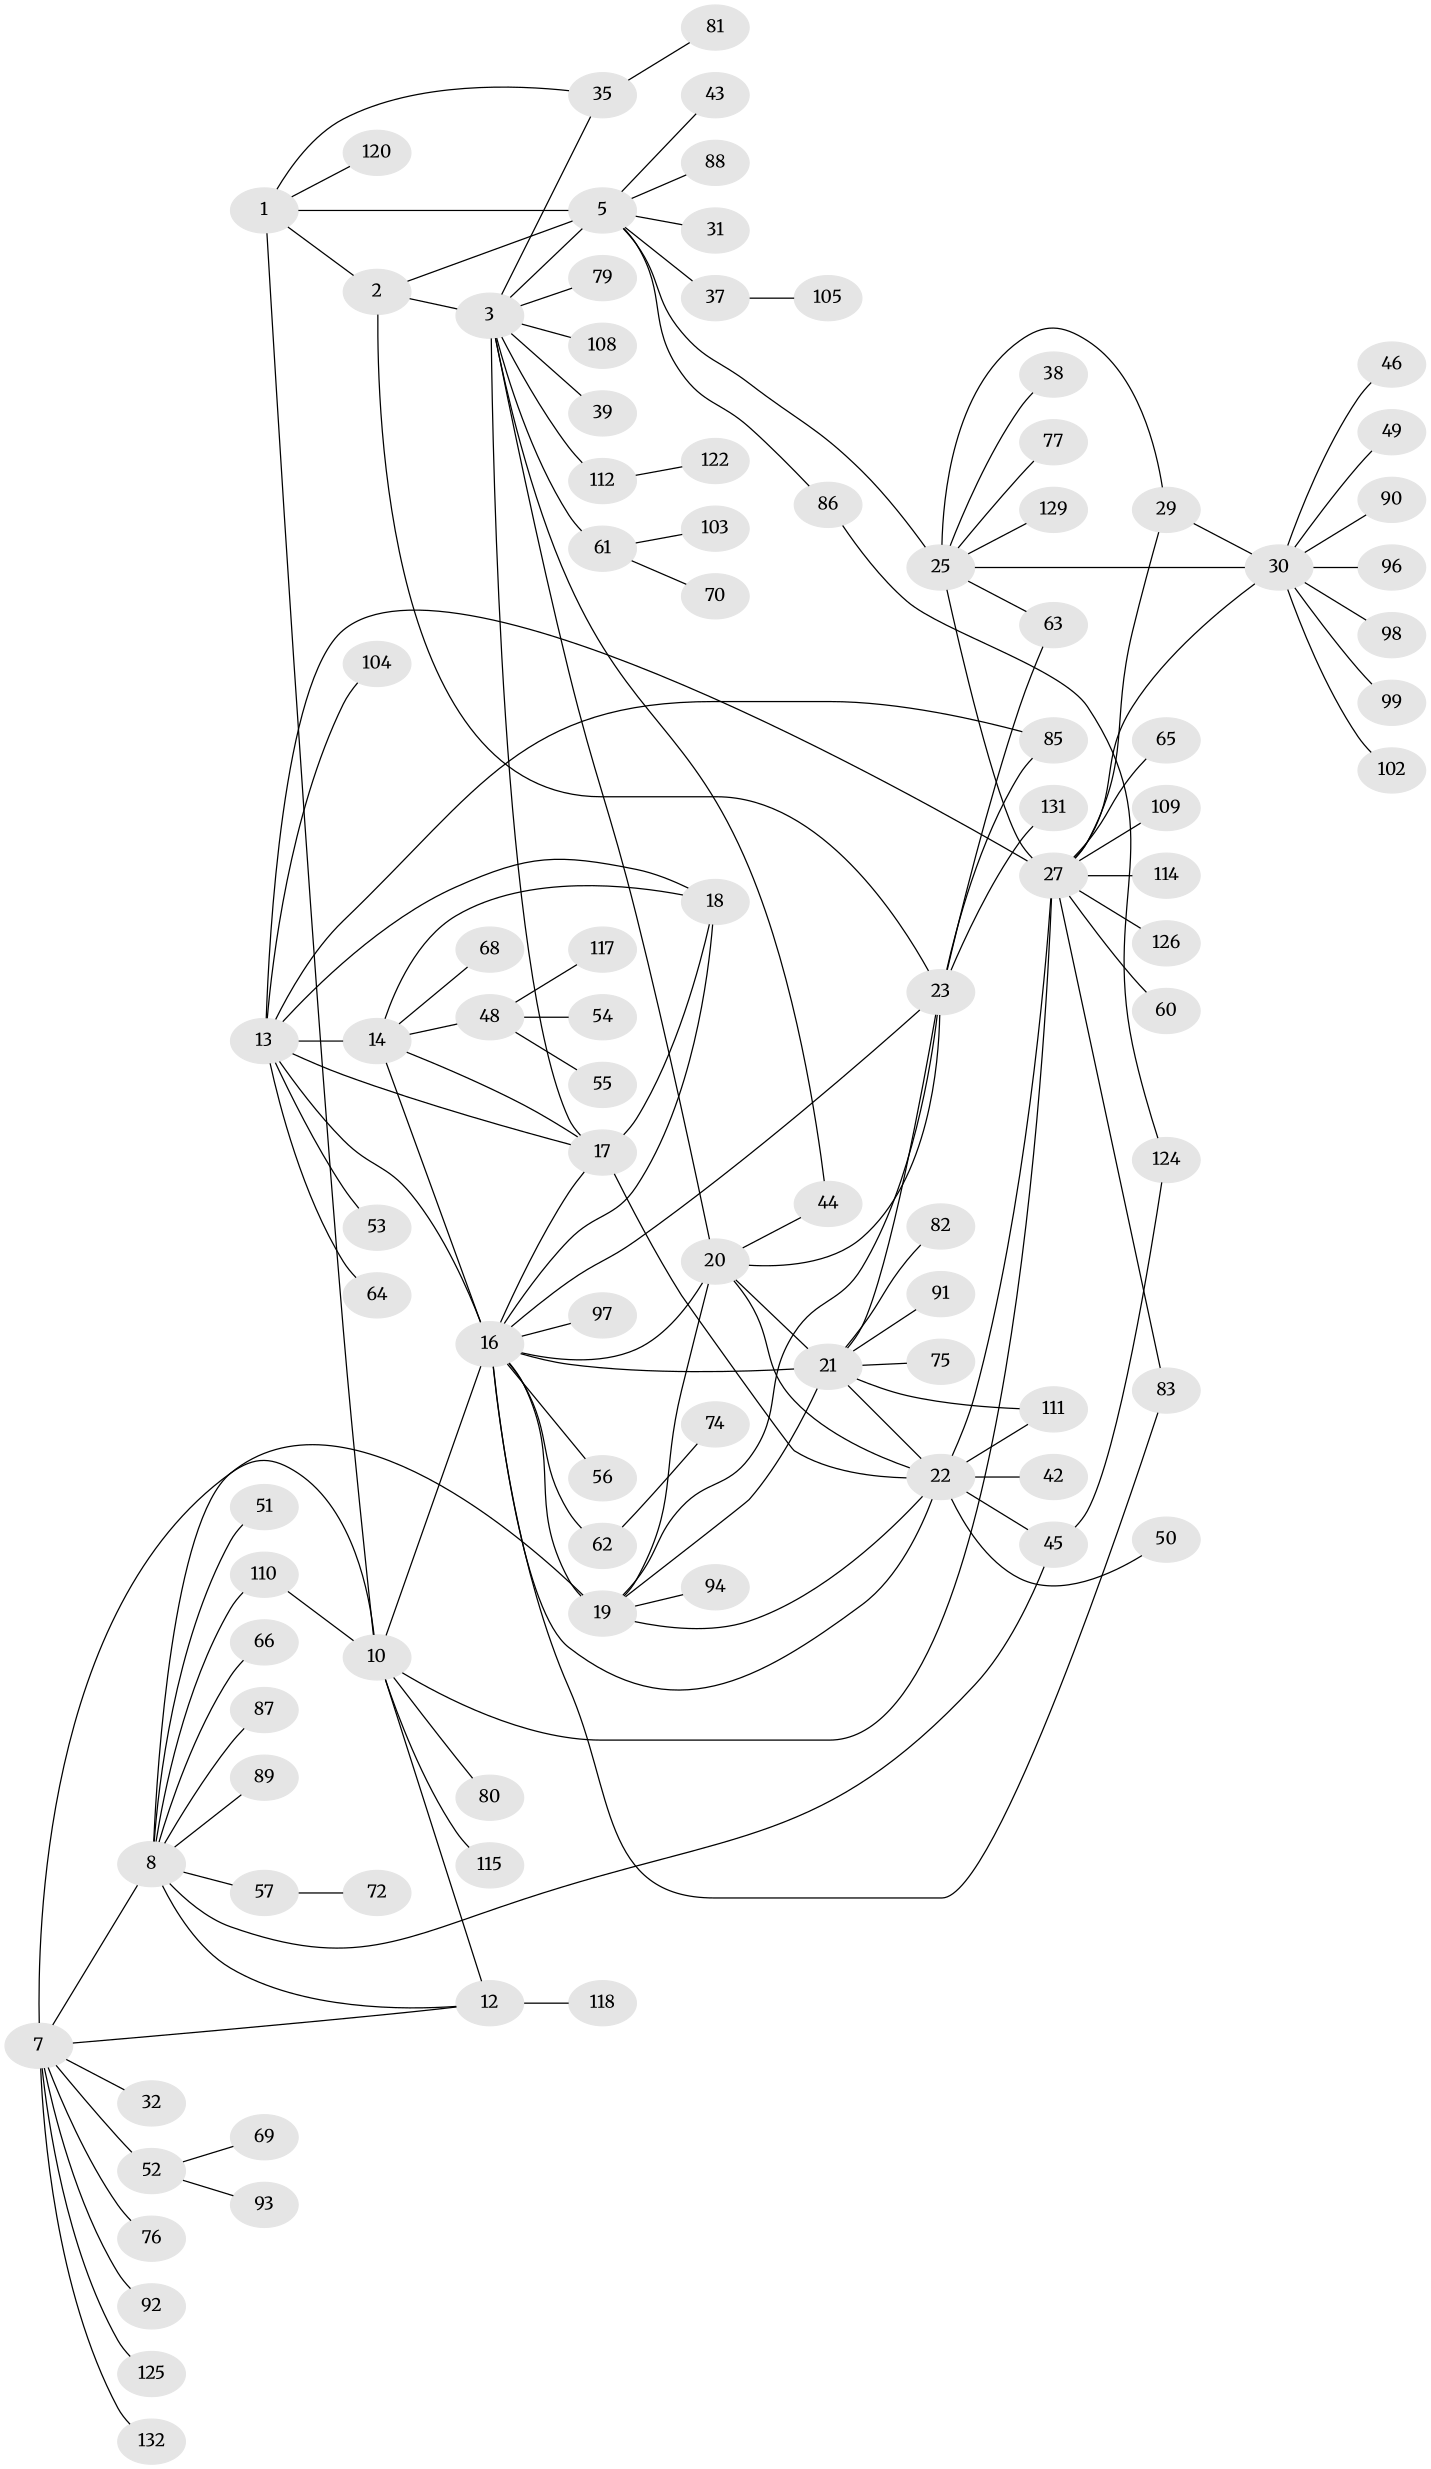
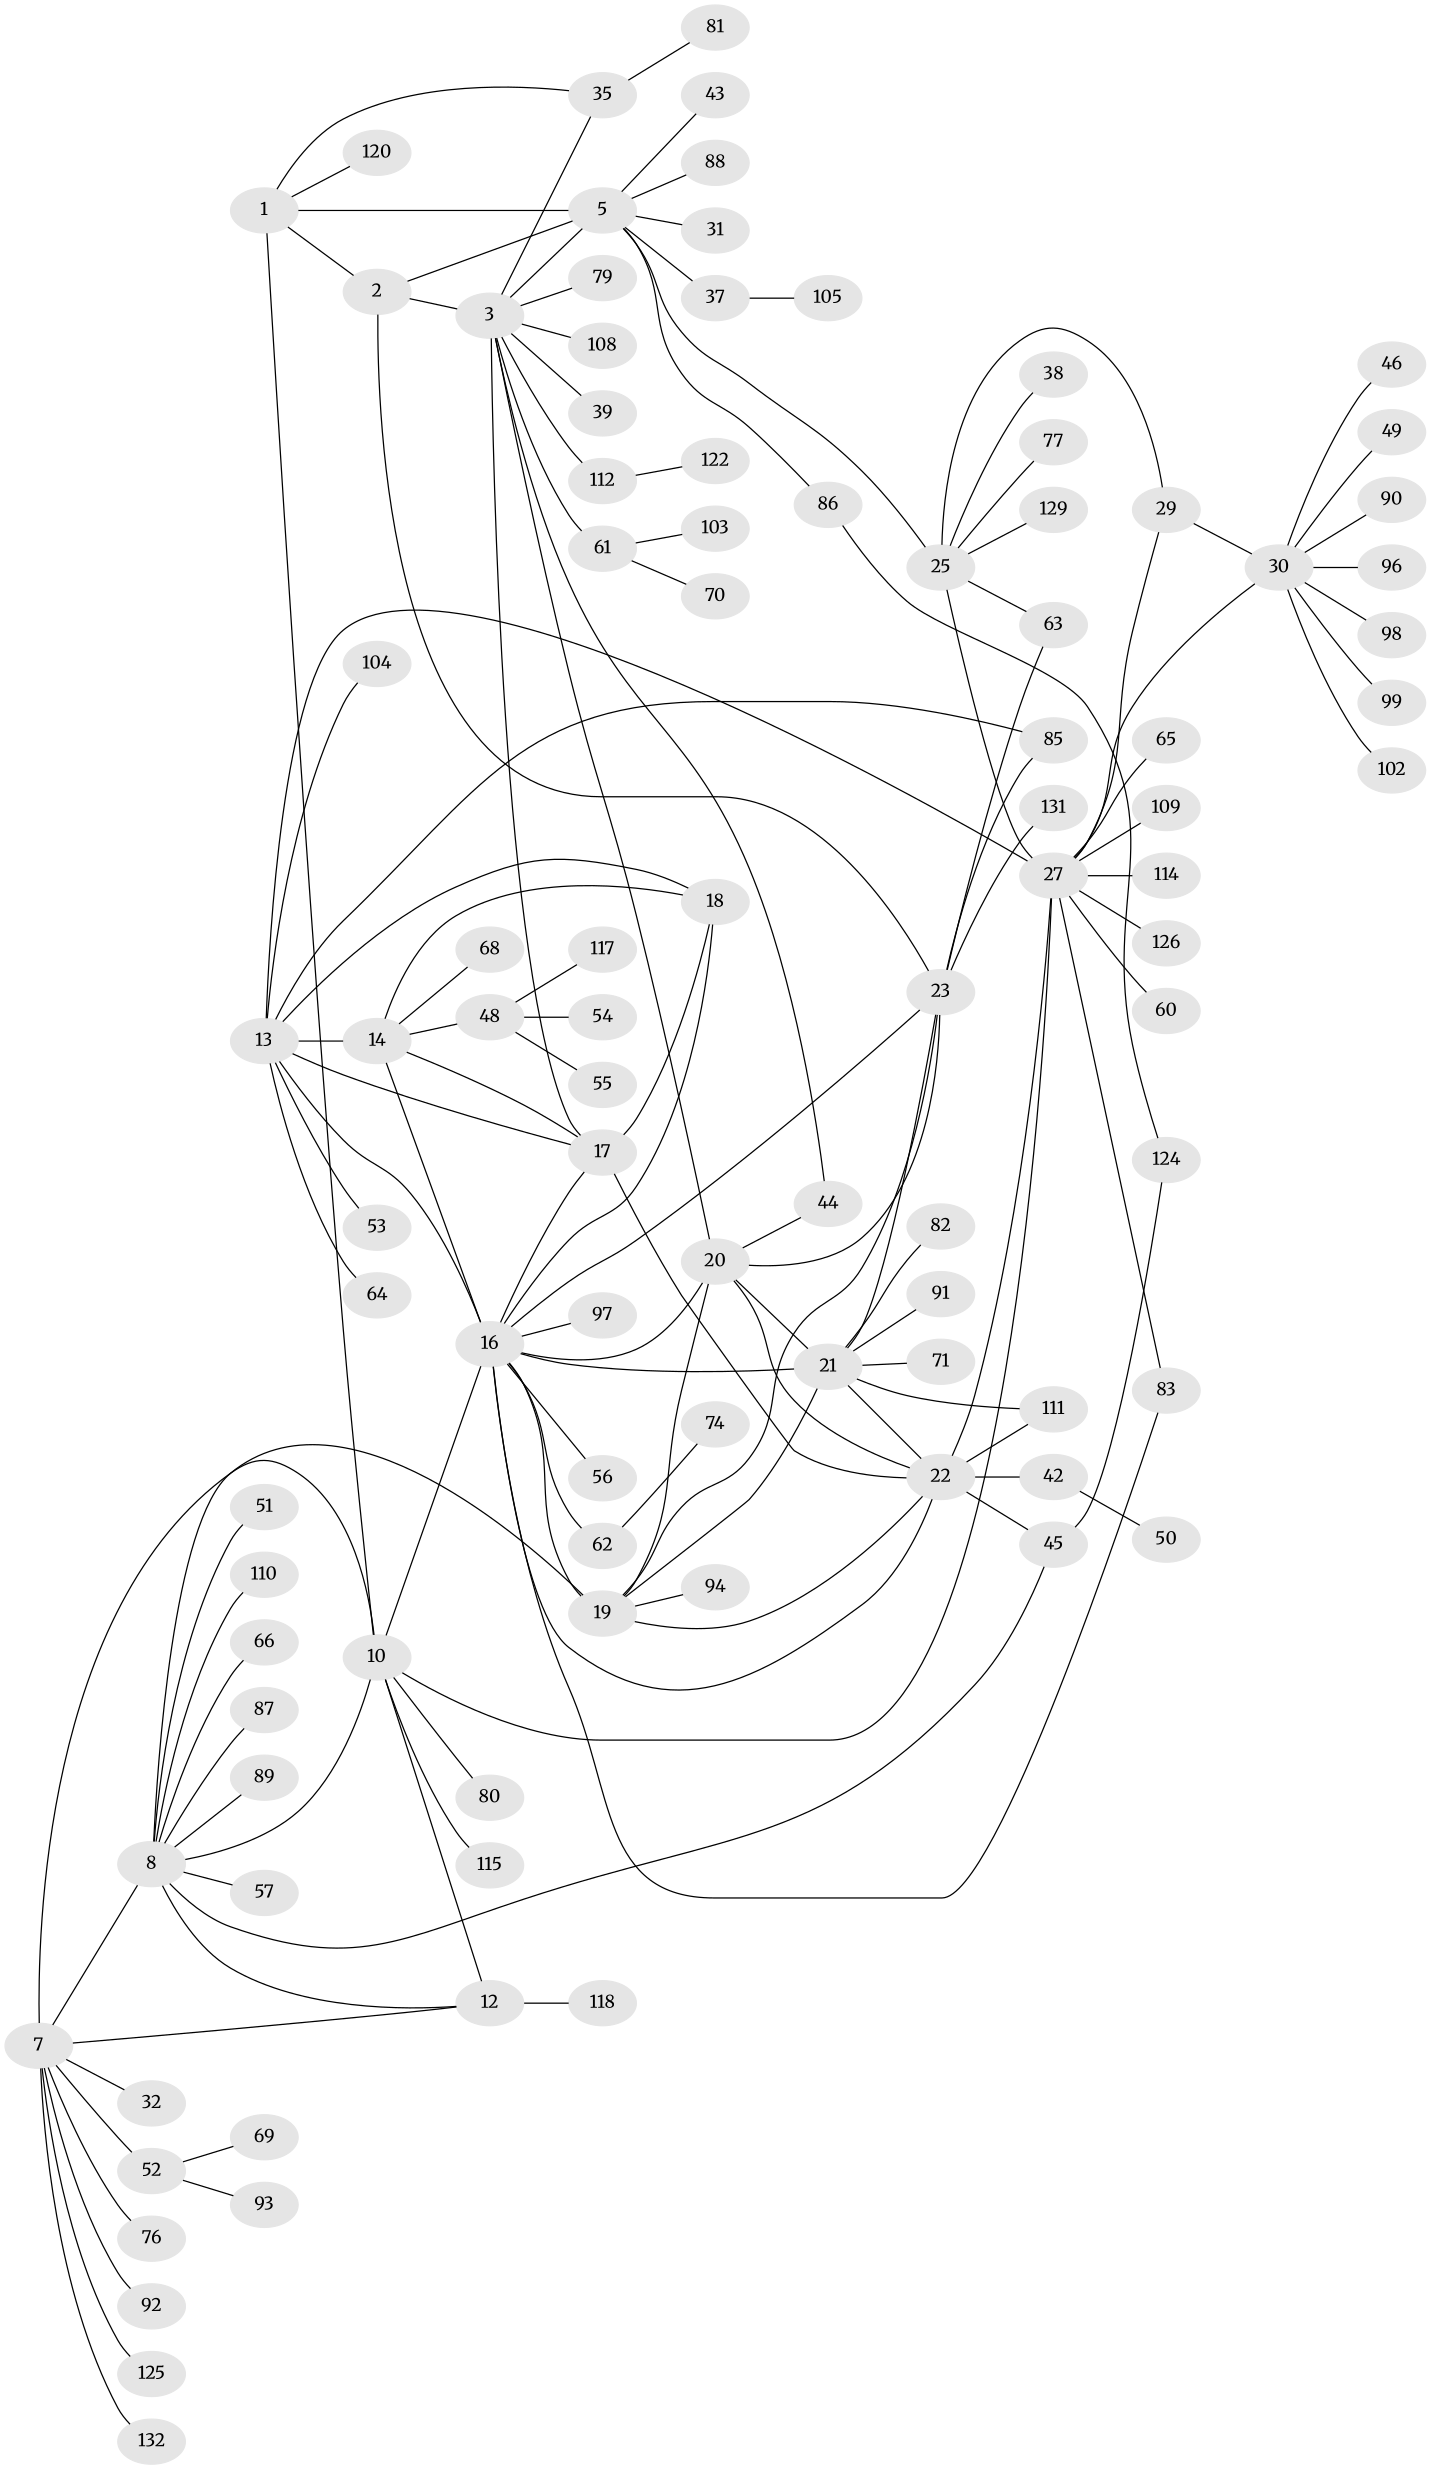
edge "25" -- "30": removed
node "75": label "75" -> "71"
edge "22" -- "50": now "42" -- "50"
edge "110" -- "10": now "8" -- "10"
node "72": removed
